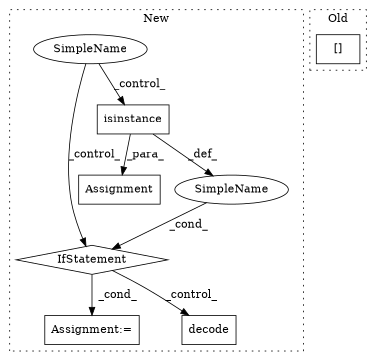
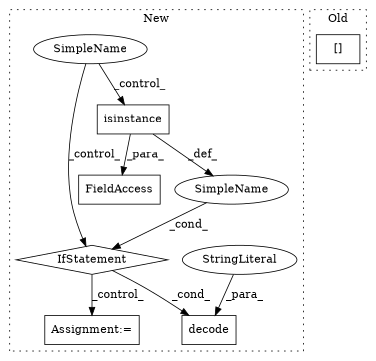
node "Assignment": label "Assignment" -> "FieldAccess"
node "StringLiteral": added
edge "IfStatement" -> "Assignment:=": label "_cond_" -> "_control_"
edge "IfStatement" -> "decode": label "_control_" -> "_cond_"
